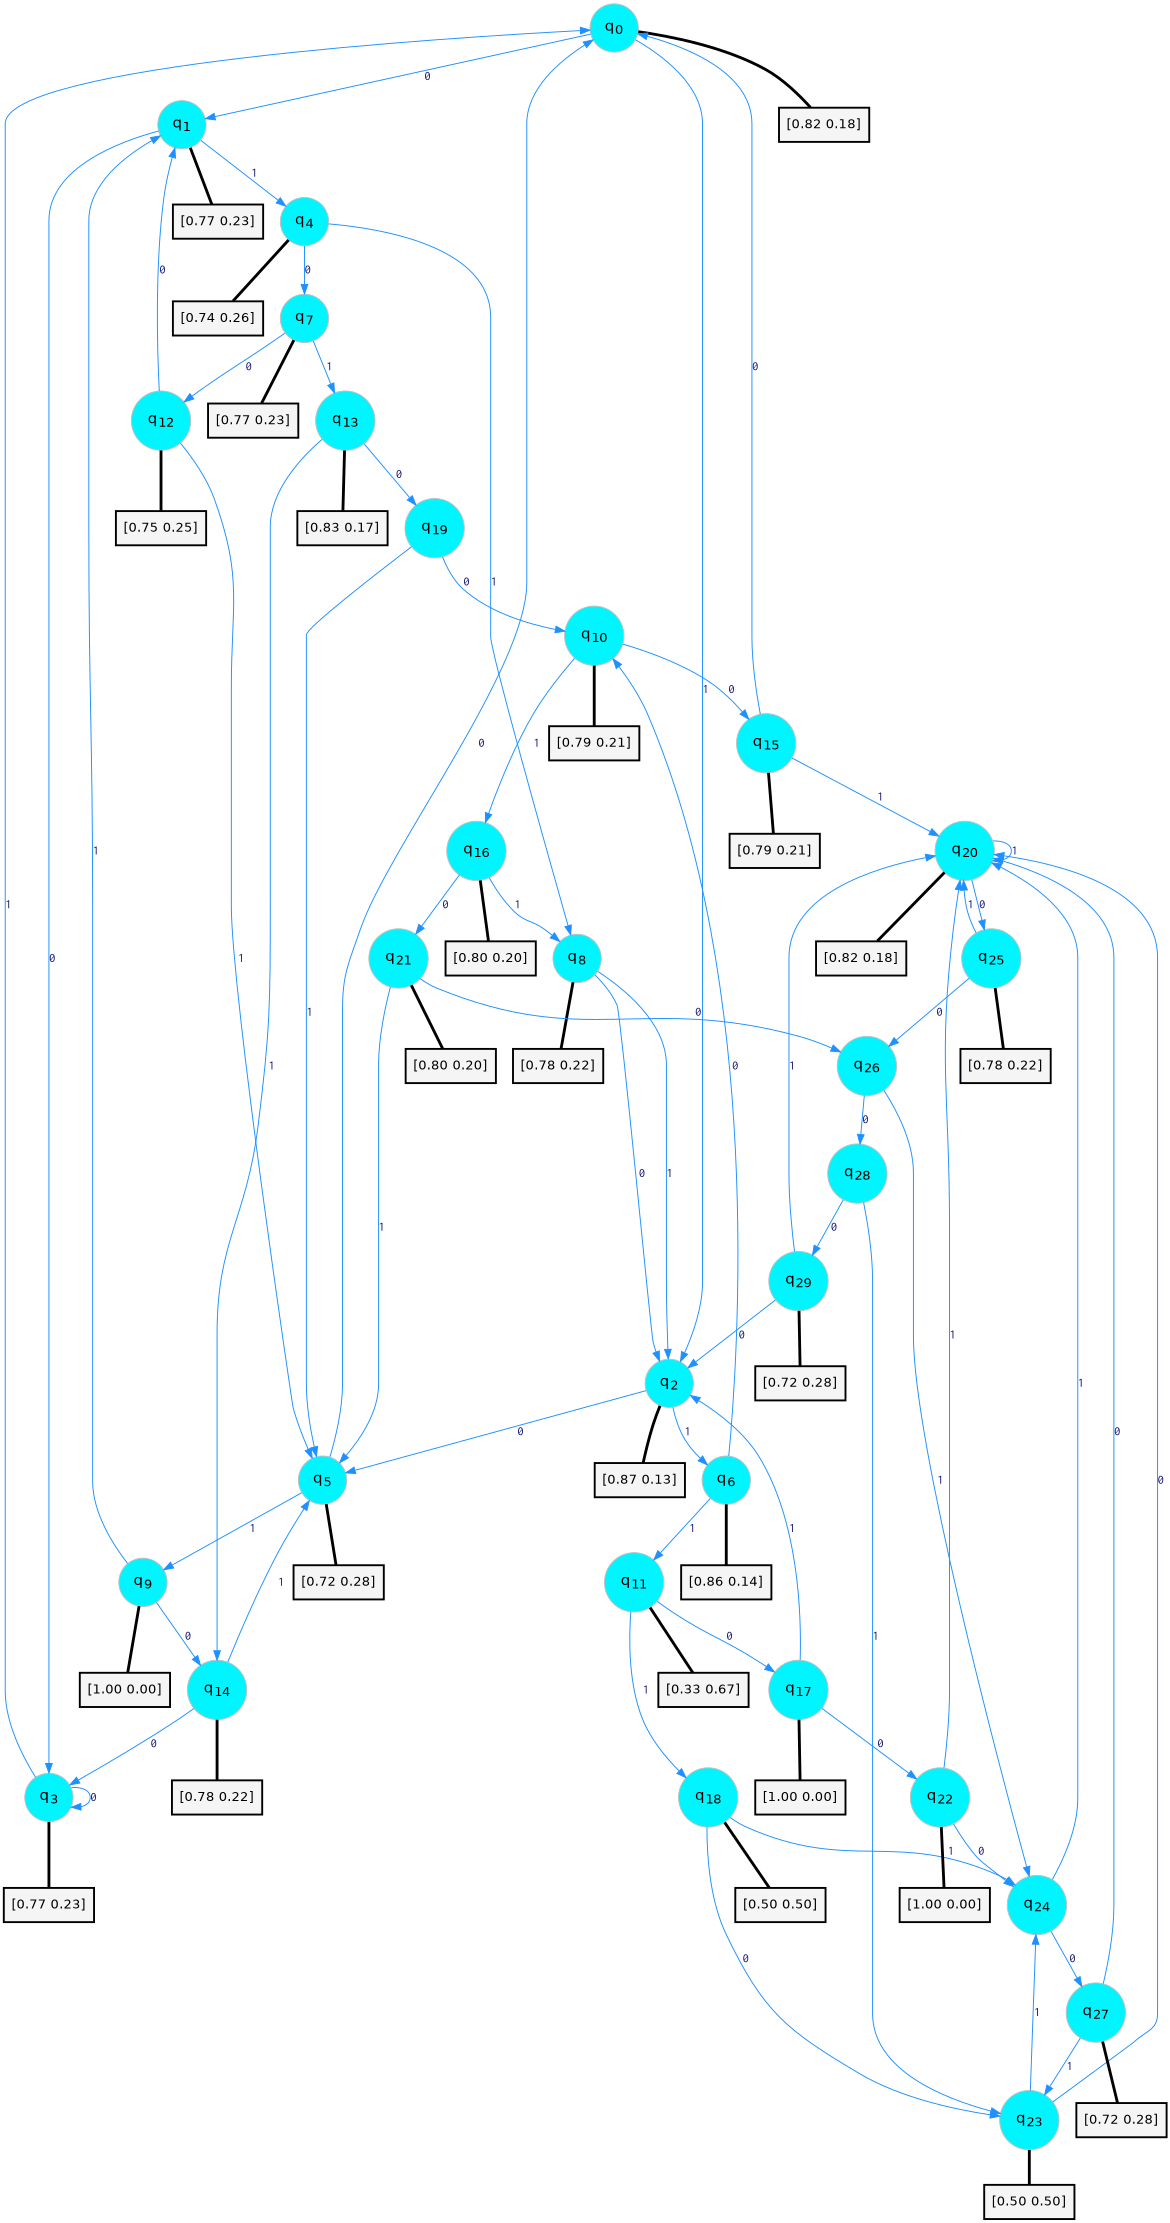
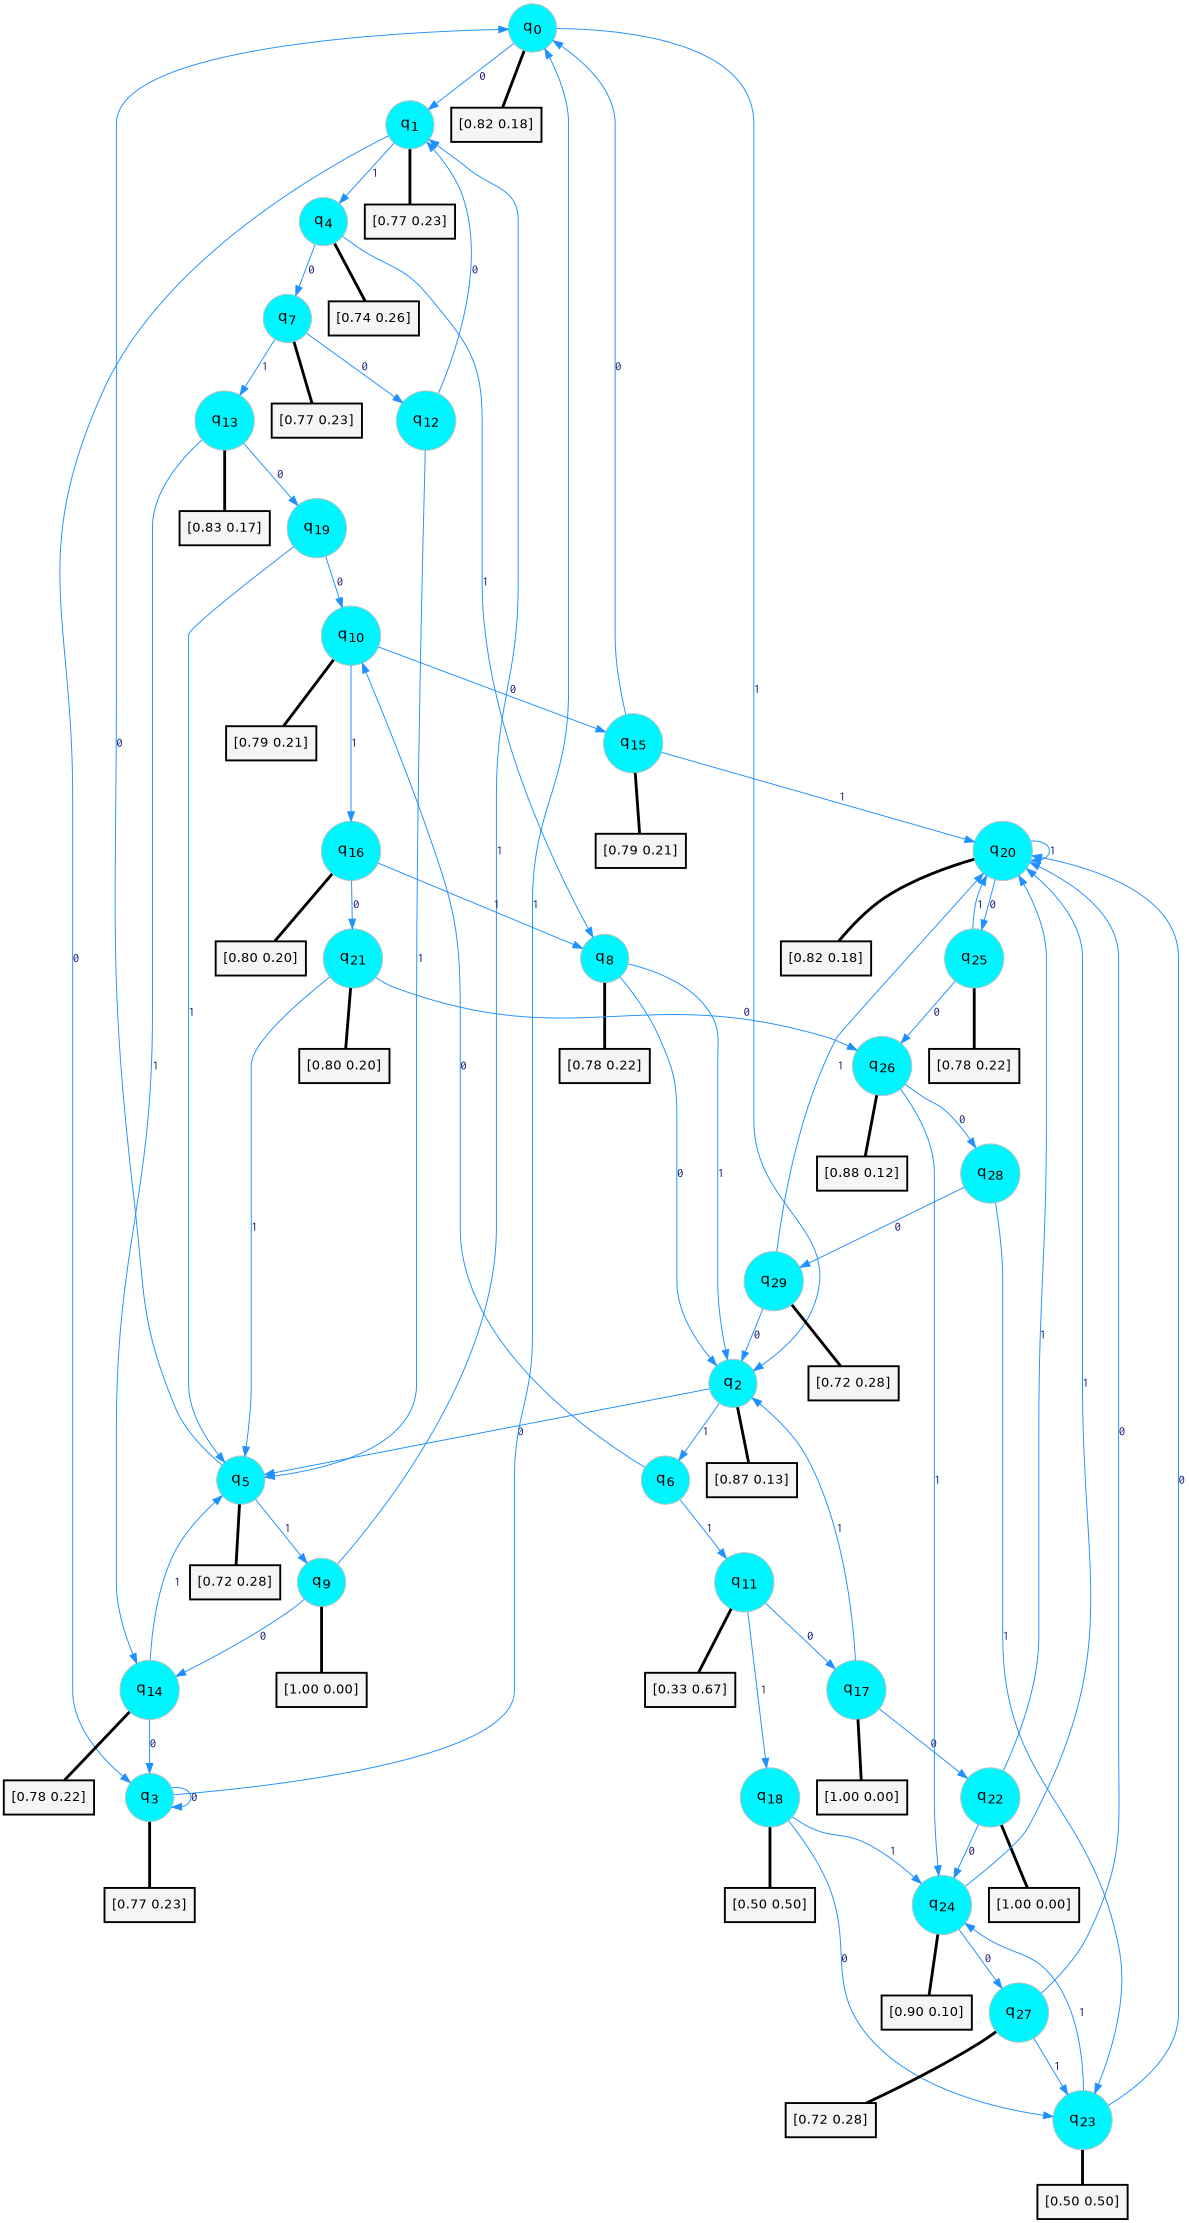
node "[0.75 0.25]": removed
node "[0.88 0.12]": added
node "[0.86 0.14]": removed
node "[0.90 0.10]": added
